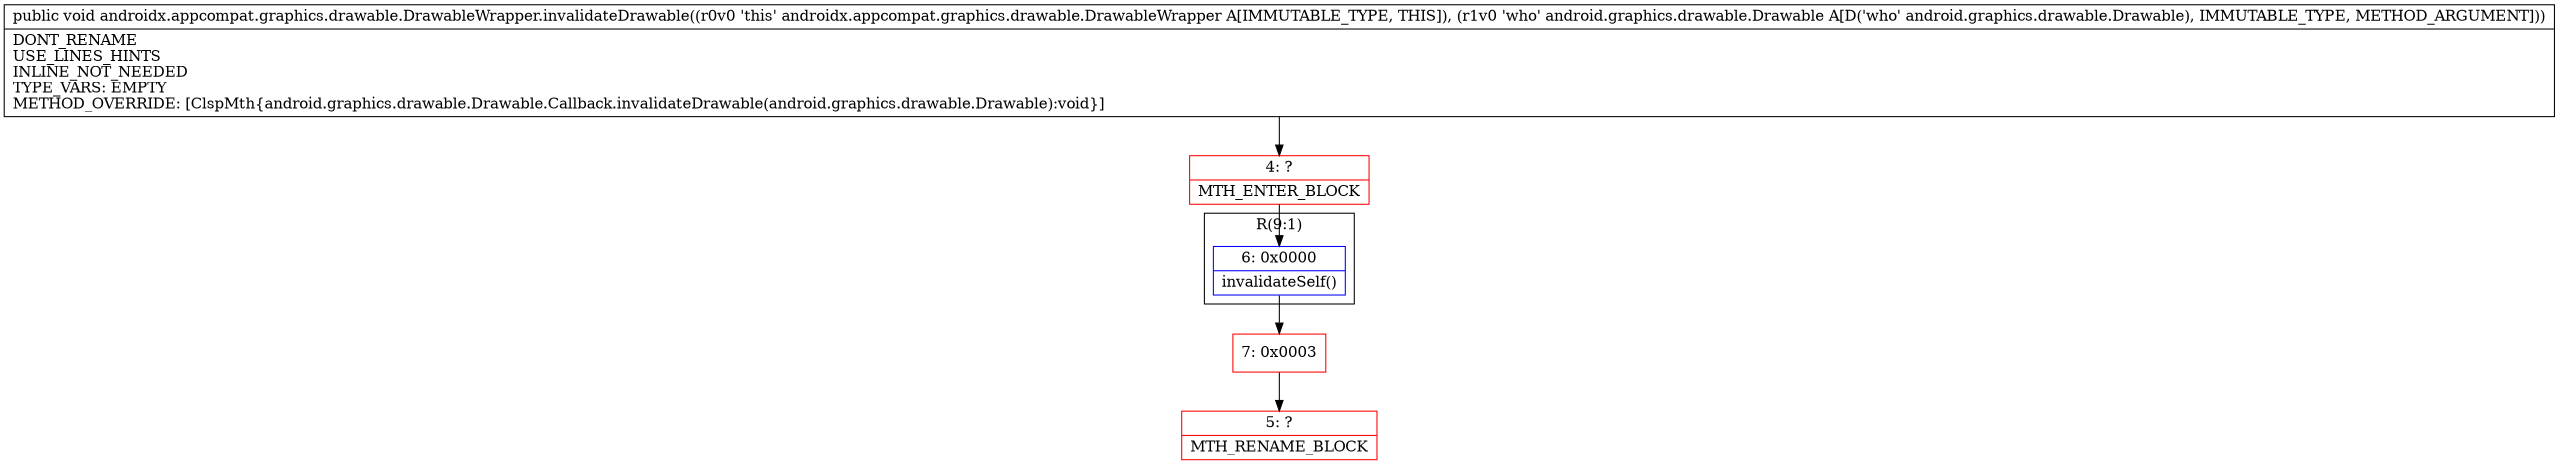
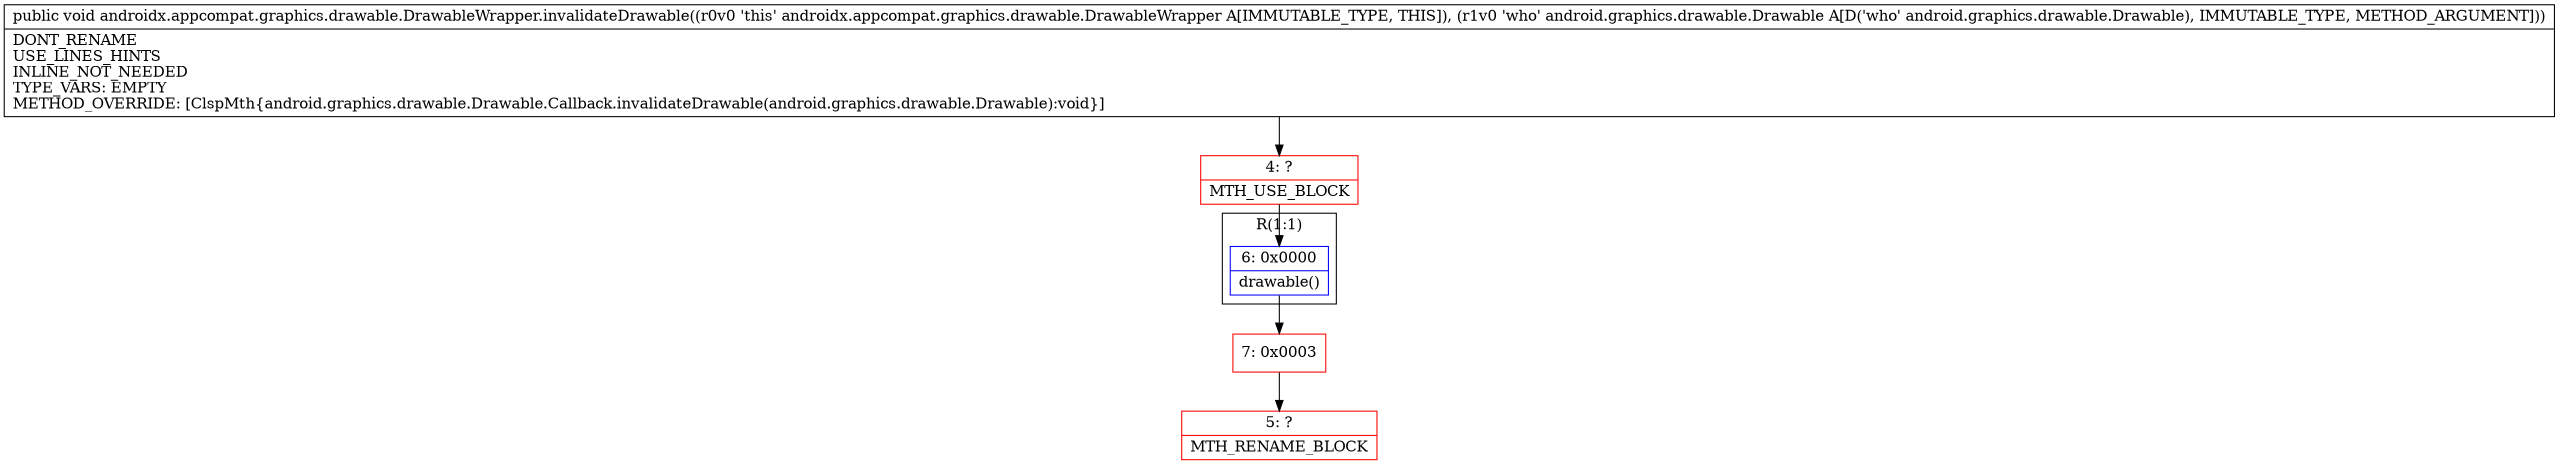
node "4: ?": text "MTH_ENTER_BLOCK" -> "MTH_USE_BLOCK"
cluster "R(9:1)": label "R(9:1)" -> "R(1:1)"
node "6: 0x0000": text "invalidateSelf()" -> "drawable()"
